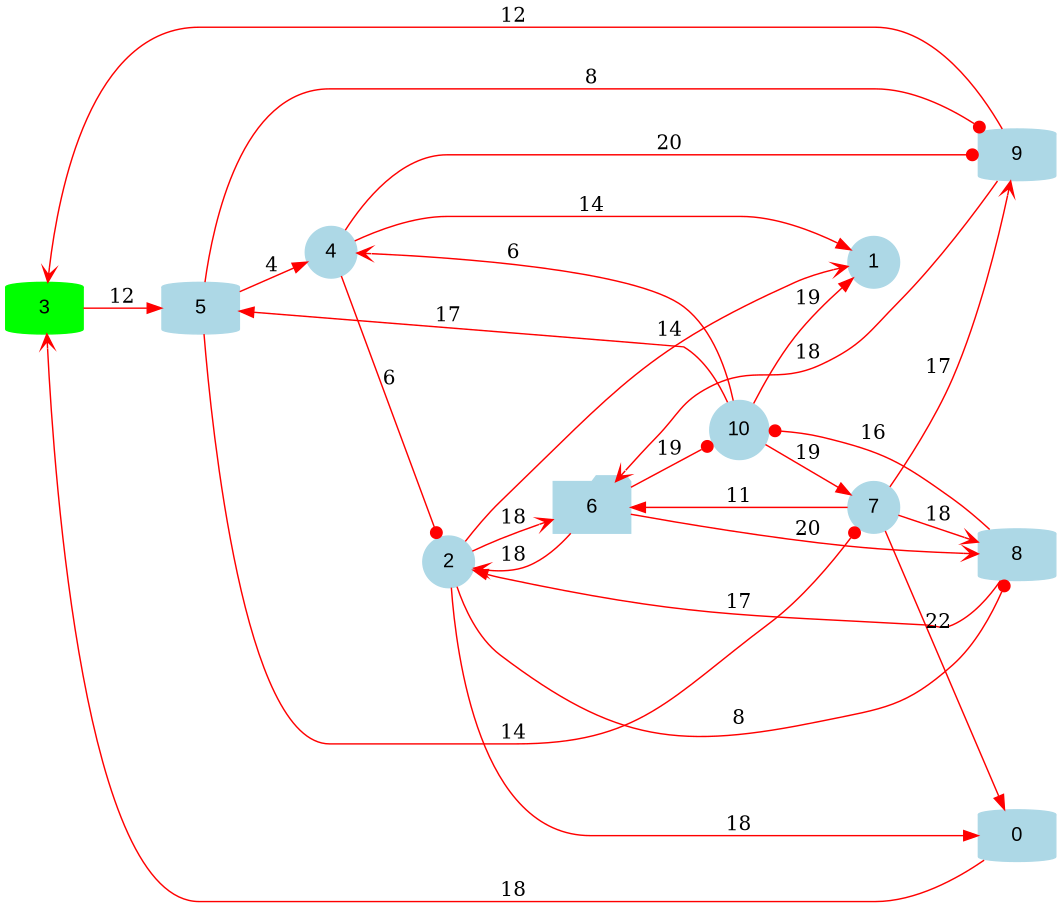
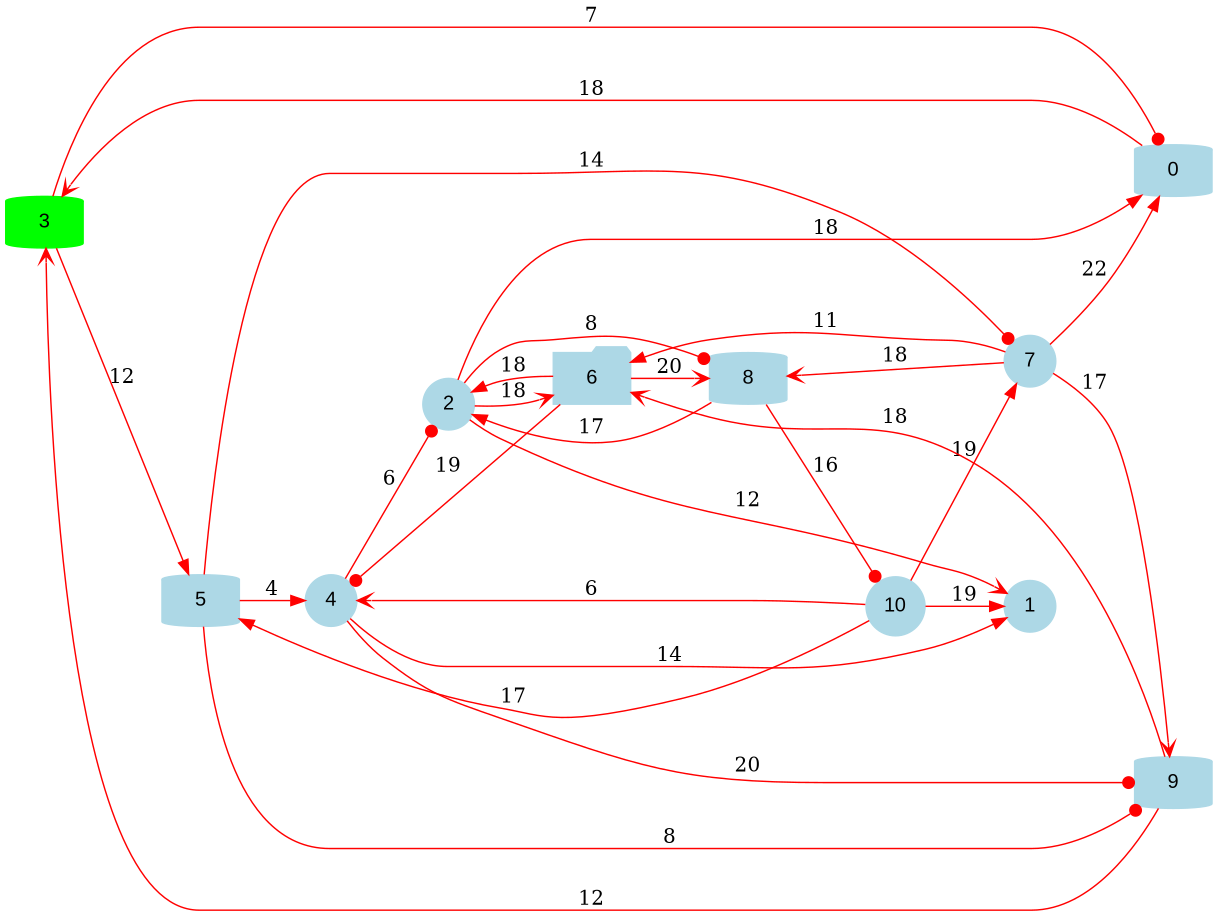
edge "3" -> "0": added, label "7"
edge "2" -> "1": label "14" -> "12"
edge "6" -> "10": now "6" -> "4"
edge "6" -> "2": arrowhead vee -> normal
